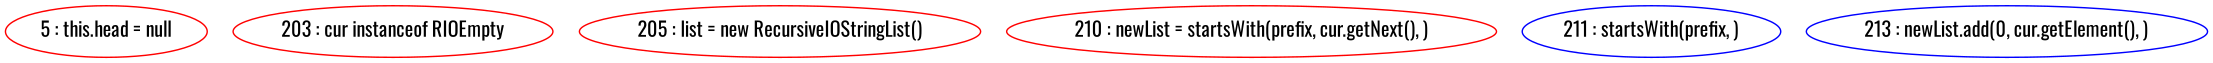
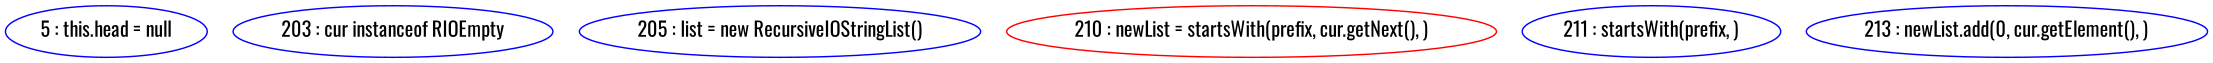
node "5 : this.head = null": color red -> blue
node "203 : cur instanceof RIOEmpty": color red -> blue
node "205 : list = new RecursiveIOStringList()": color red -> blue
